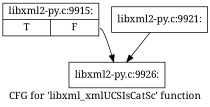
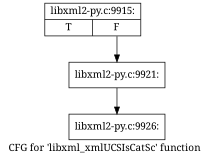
edge "libxml2-py.c:9915:" -> "libxml2-py.c:9926:": now "libxml2-py.c:9915:" -> "libxml2-py.c:9921:"
